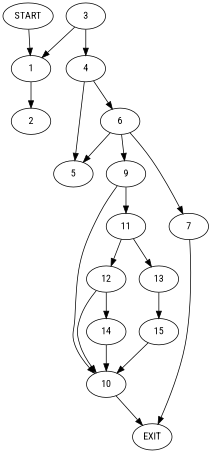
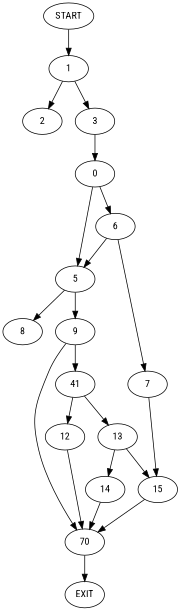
edge "3" -> "1": reversed
node "4": label "4" -> "0"
edge "6" -> "9": now "5" -> "9"
node "11": label "11" -> "41"
edge "12" -> "14": now "13" -> "14"
edge "7" -> "EXIT": now "7" -> "15"
node "8": added
node "10": label "10" -> "70"
